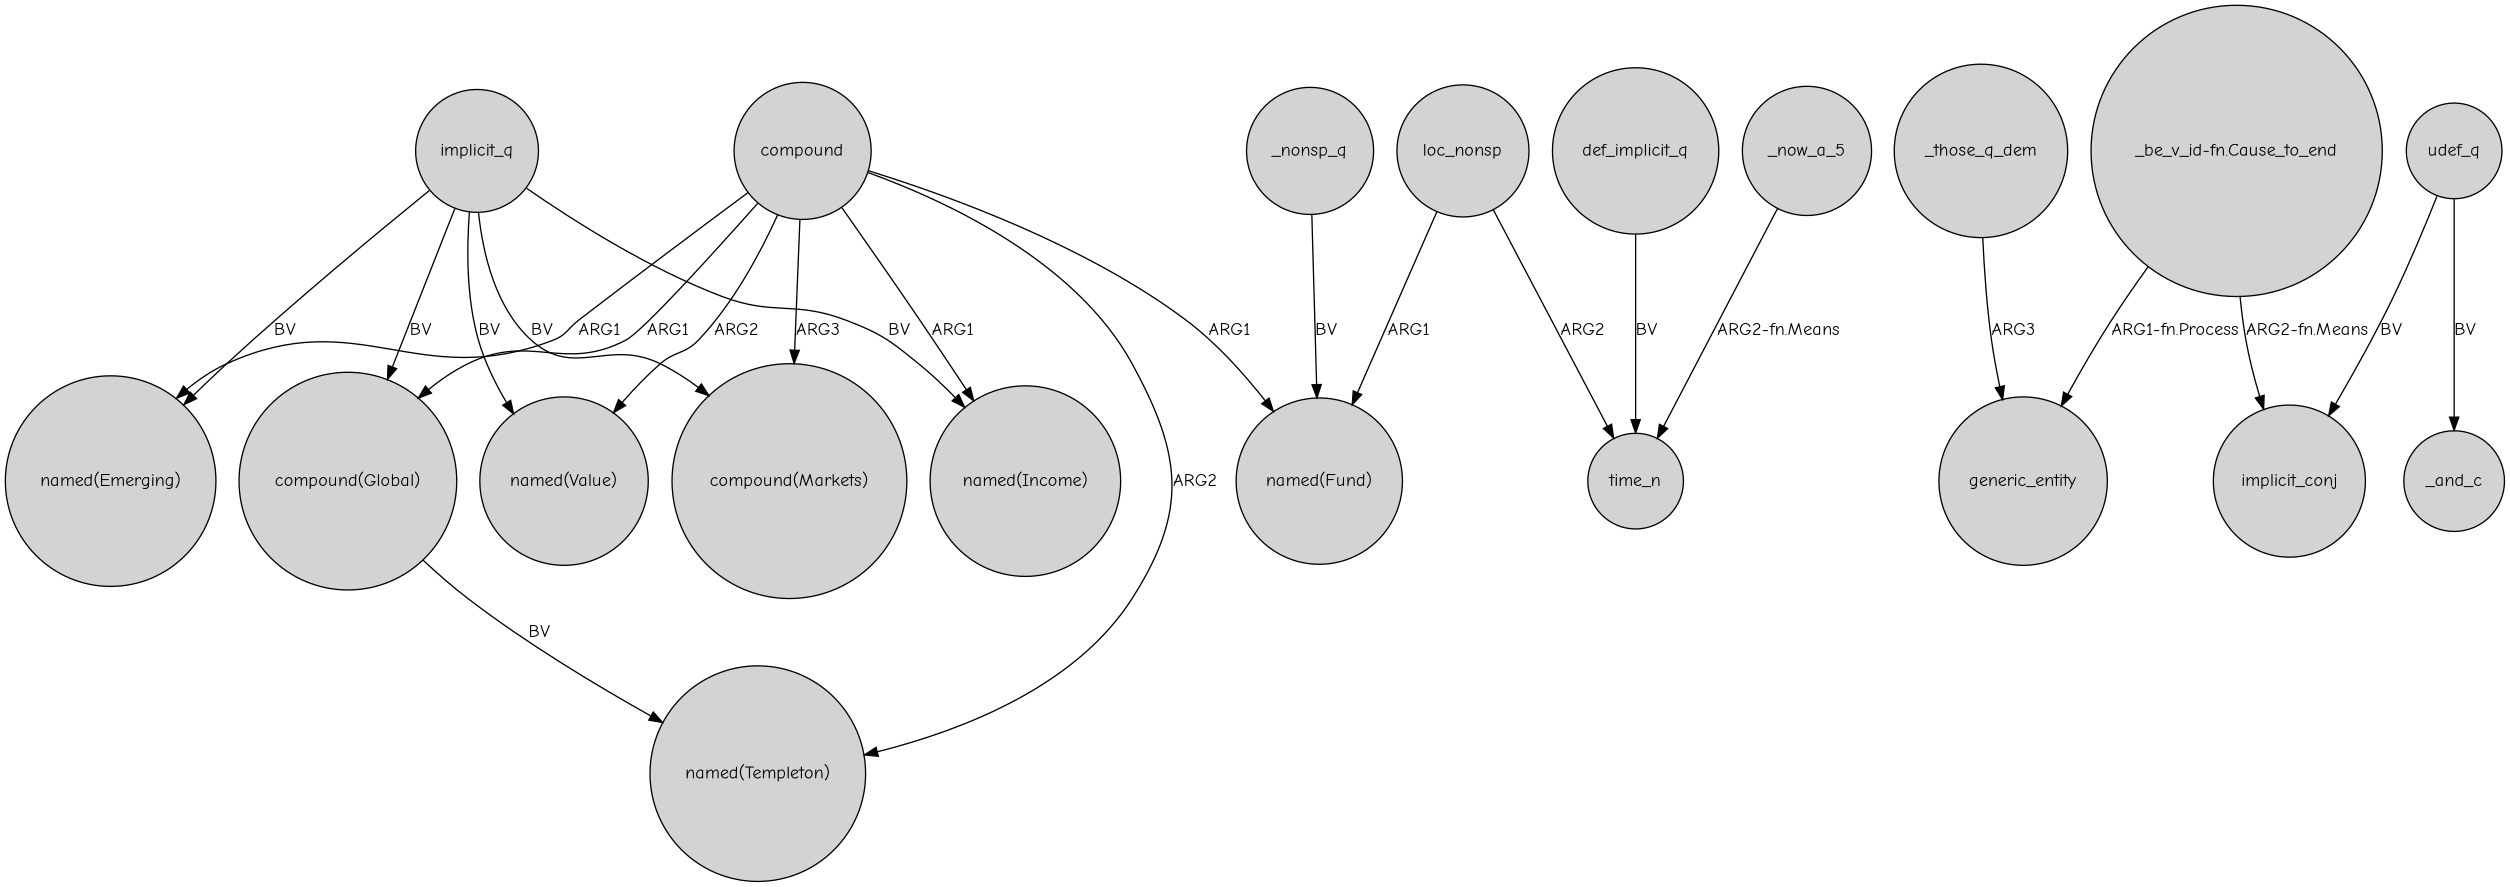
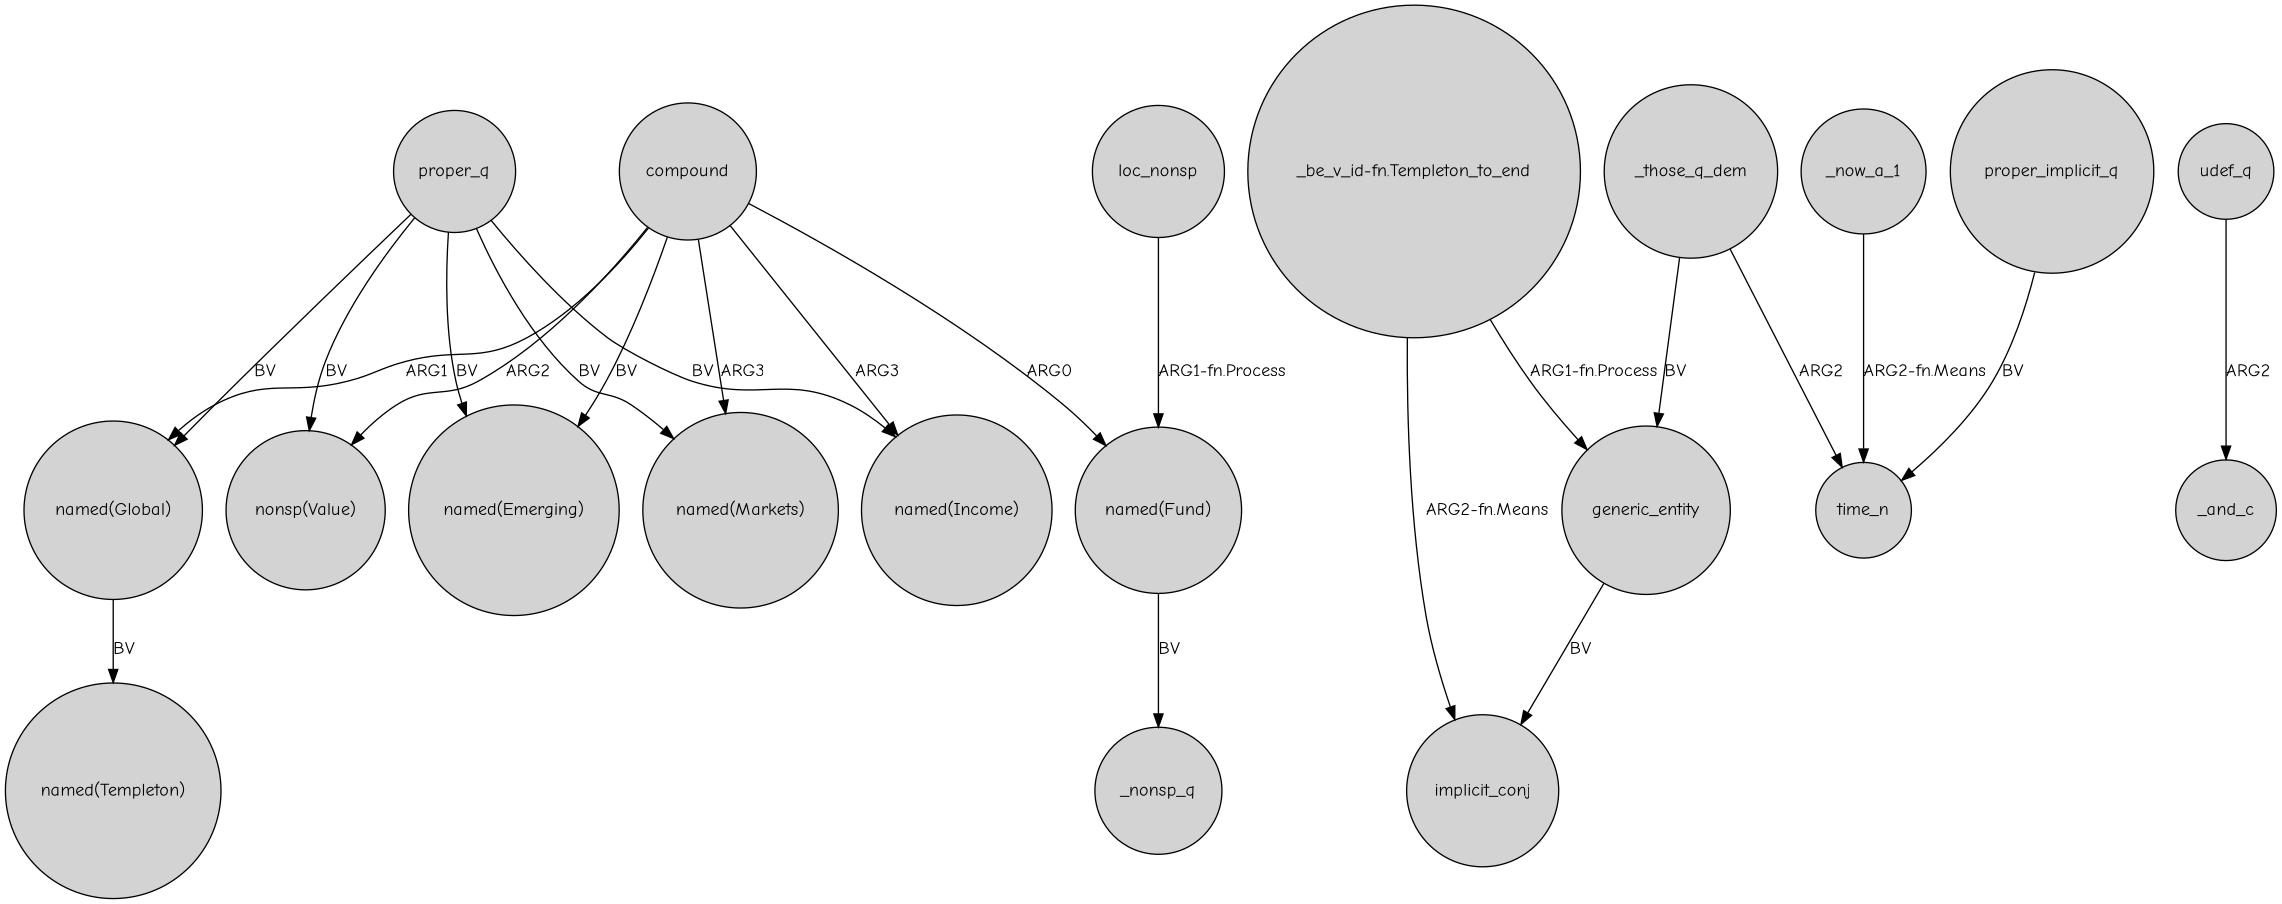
node "implicit_q": label "implicit_q" -> "proper_q"
node "def_implicit_q": label "def_implicit_q" -> "proper_implicit_q"
node "_now_a_5": label "_now_a_5" -> "_now_a_1"
node "_be_v_id-fn.Cause_to_end": label "_be_v_id-fn.Cause_to_end" -> "_be_v_id-fn.Templeton_to_end"
edge "_nonsp_q" -> "named(Fund)": reversed
edge "udef_q" -> "implicit_conj": now "generic_entity" -> "implicit_conj"
edge "loc_nonsp" -> "time_n": now "_those_q_dem" -> "time_n"
edge "compound" -> "named(Emerging)": label "ARG1" -> "BV"
edge "compound" -> "named(Income)": label "ARG1" -> "ARG3"
edge "compound" -> "named(Fund)": label "ARG1" -> "ARG0"
edge "loc_nonsp" -> "named(Fund)": label "ARG1" -> "ARG1-fn.Process"
edge "_those_q_dem" -> "generic_entity": label "ARG3" -> "BV"
edge "udef_q" -> "_and_c": label "BV" -> "ARG2"
edge "compound" -> "named(Templeton)": removed, label "ARG2"
node "compound(Global)": label "compound(Global)" -> "named(Global)"
node "named(Value)": label "named(Value)" -> "nonsp(Value)"
node "compound(Markets)": label "compound(Markets)" -> "named(Markets)"
